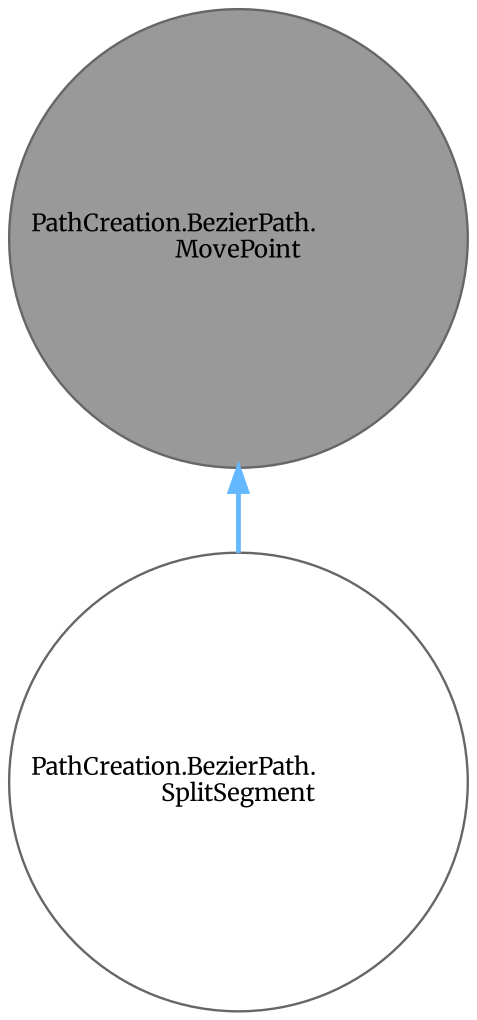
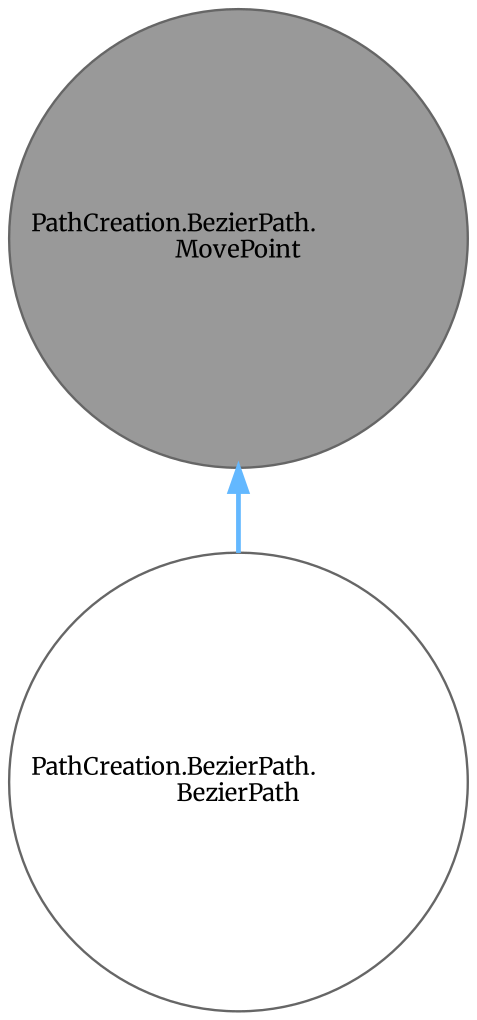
node "PathCreation.BezierPath. SplitSegment": label "PathCreation.BezierPath. SplitSegment" -> "PathCreation.BezierPath. BezierPath"
